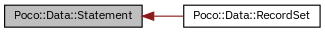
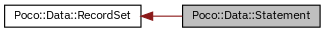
edge "Poco::Data::RecordSet" -> "Poco::Data::Statement": reversed
